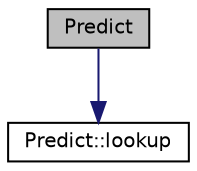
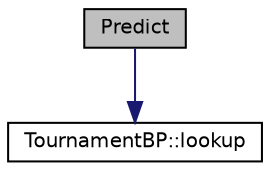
node "Predict::lookup": label "Predict::lookup" -> "TournamentBP::lookup"
